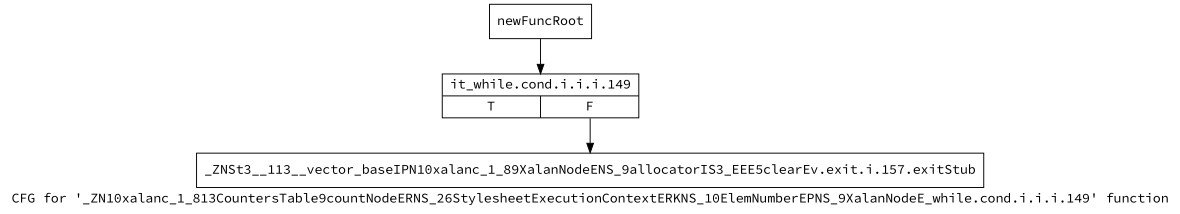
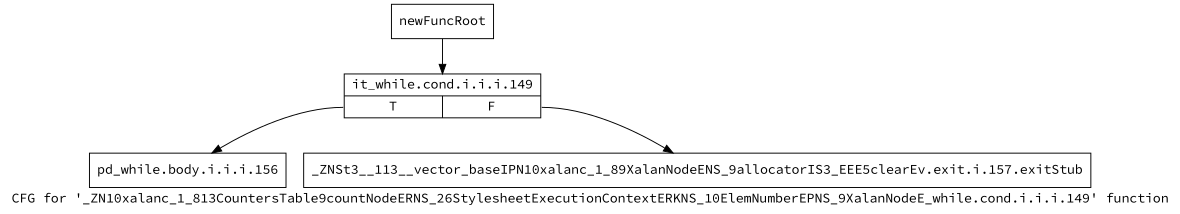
node "pd_while.body.i.i.i.156": added
